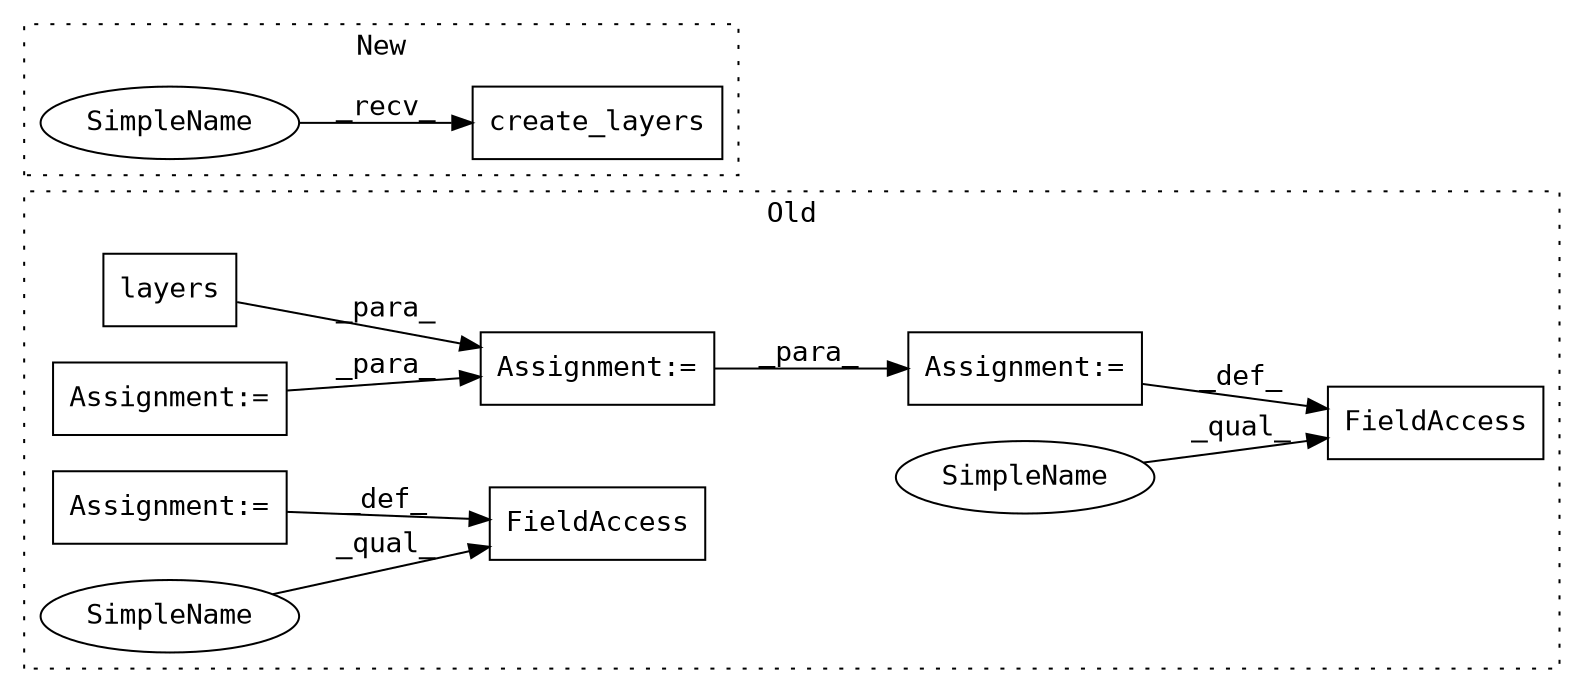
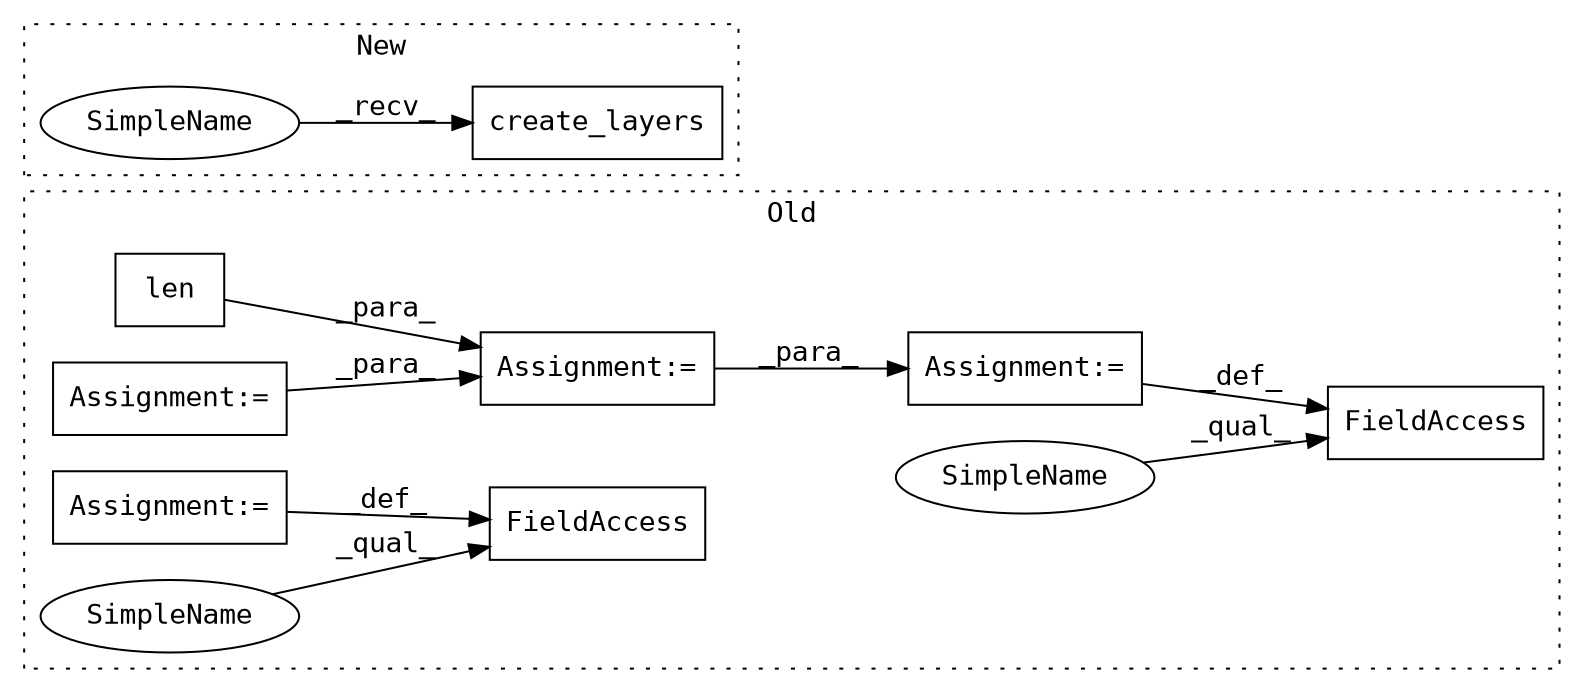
node "layers": label "layers" -> "len"
